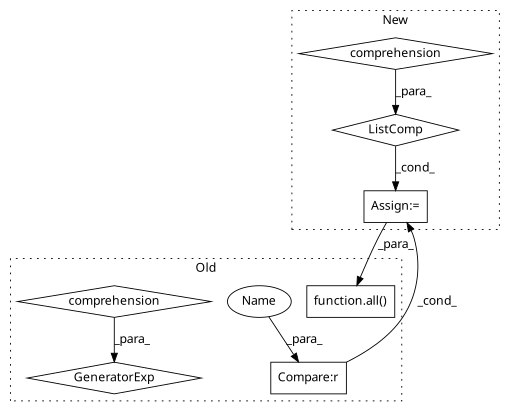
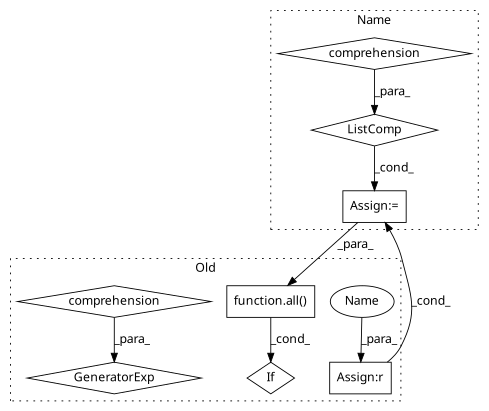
cluster "New": label "New" -> "Name"
node "If": added
node "Compare:r": label "Compare:r" -> "Assign:r"
